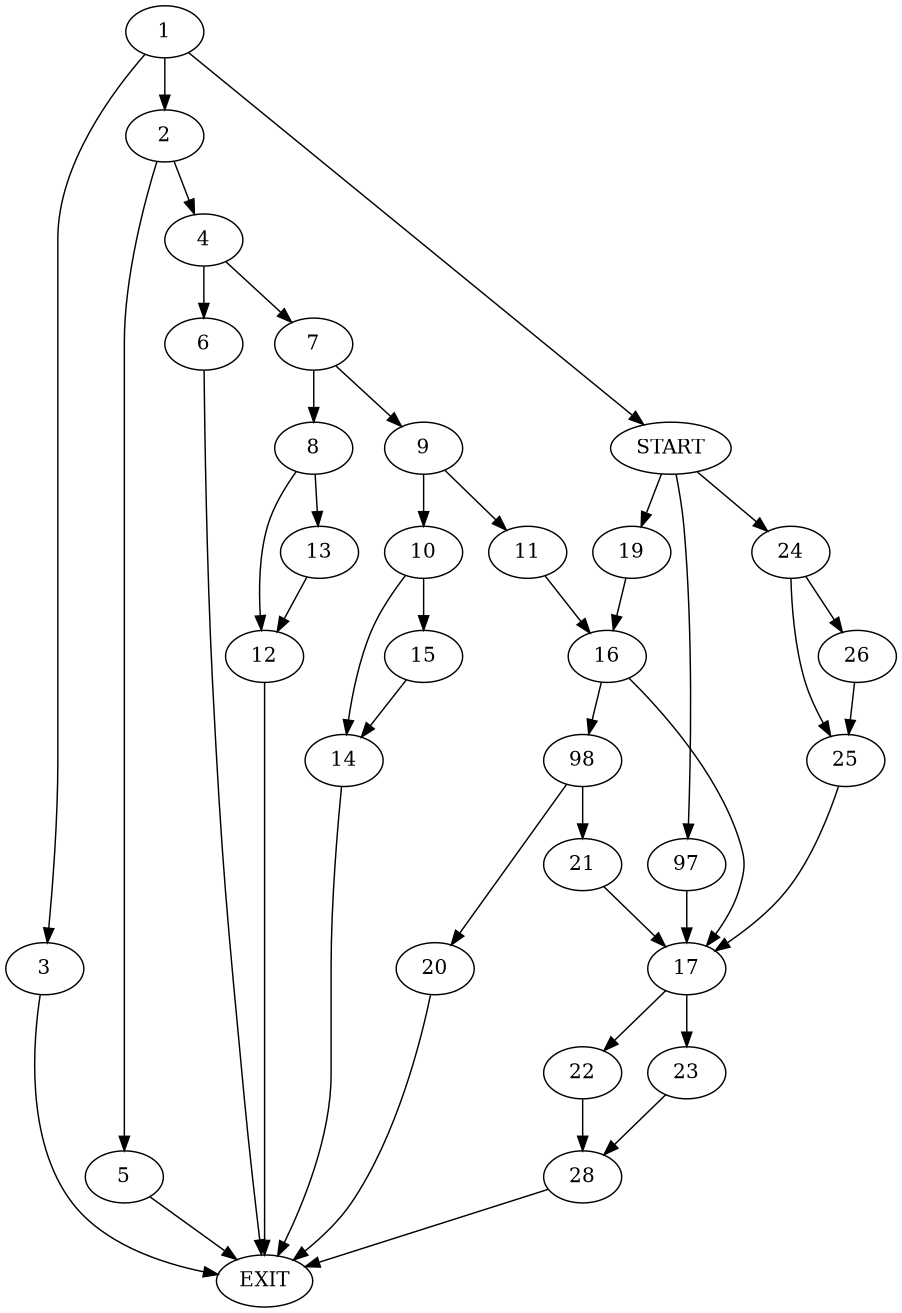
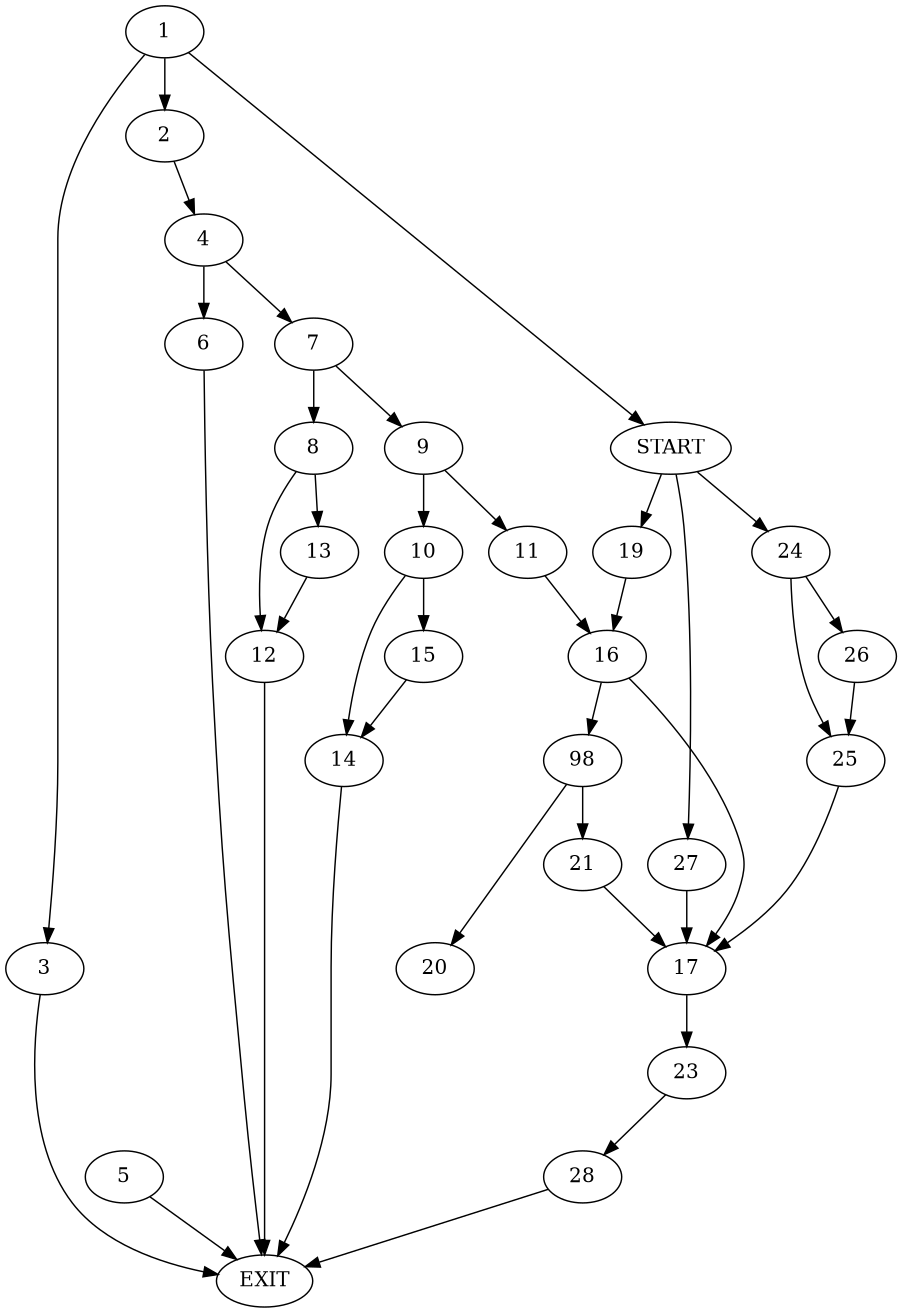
edge "2" -> "5": removed
node "97": label "97" -> "27"
node "22": removed
edge "20" -> "EXIT": removed
